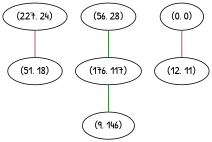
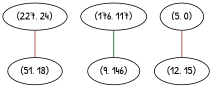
node "(56, 28)": removed
node "(0, 0)": label "(0, 0)" -> "(5, 0)"
node "(12, 11)": label "(12, 11)" -> "(12, 15)"
